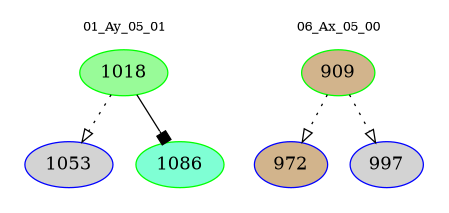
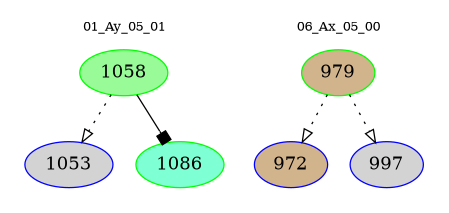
node "1018": label "1018" -> "1058"
node "909": label "909" -> "979"
